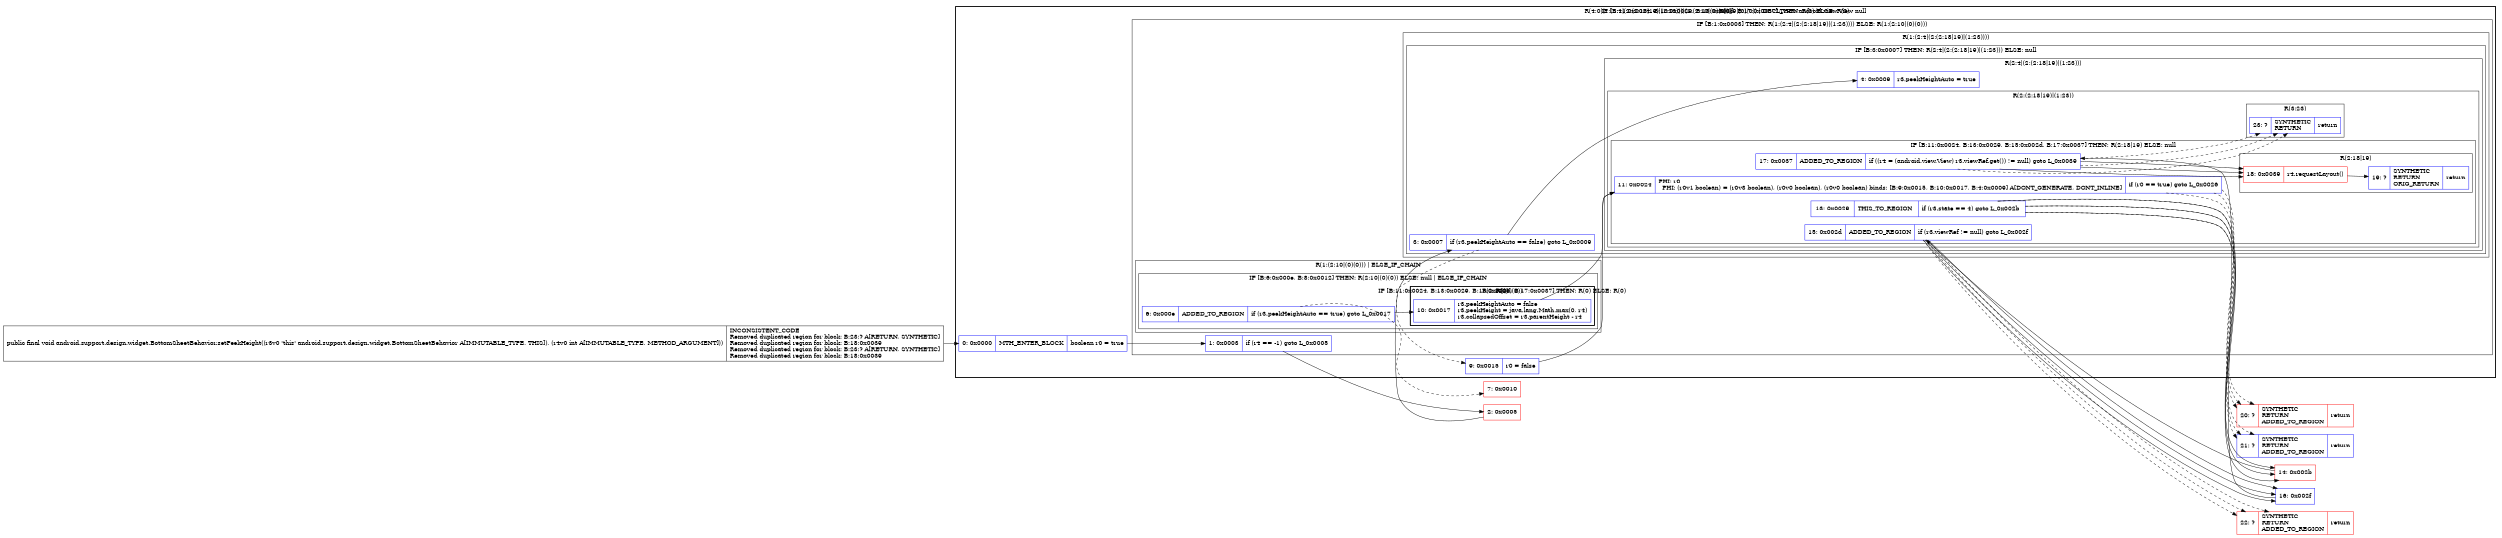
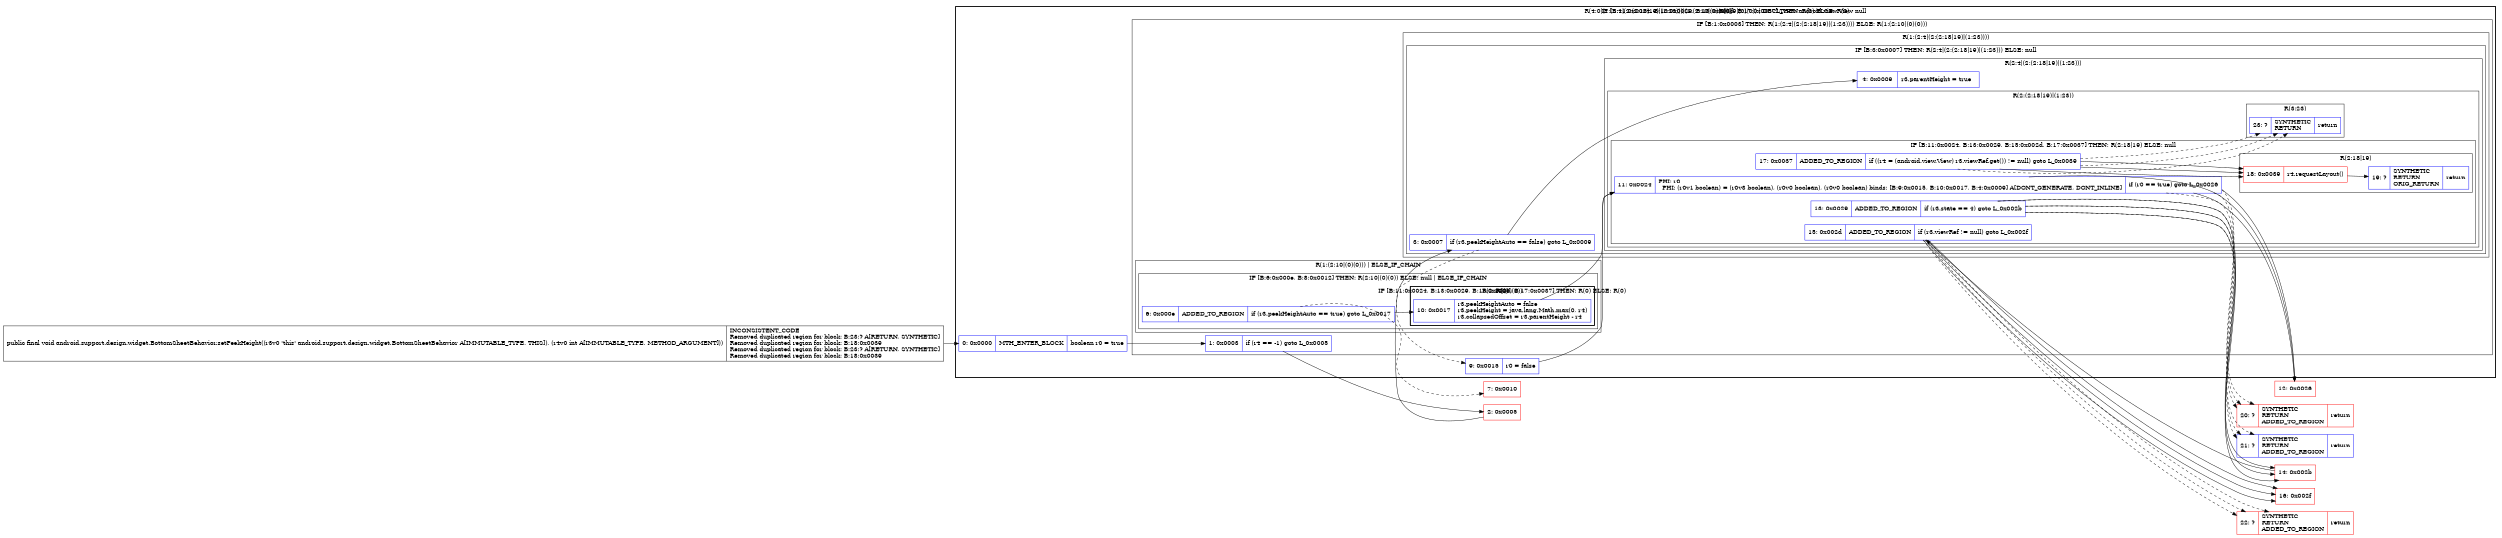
node "4: 0x0009": text "r3.peekHeightAuto = true" -> "r3.parentHeight = true"
edge "16: 0x002f" -> "17: 0x0037": removed
node "13: 0x0029": text "THIS_TO_REGION" -> "ADDED_TO_REGION"
node "12: 0x0026": added
node "16: 0x002f": color blue -> red
